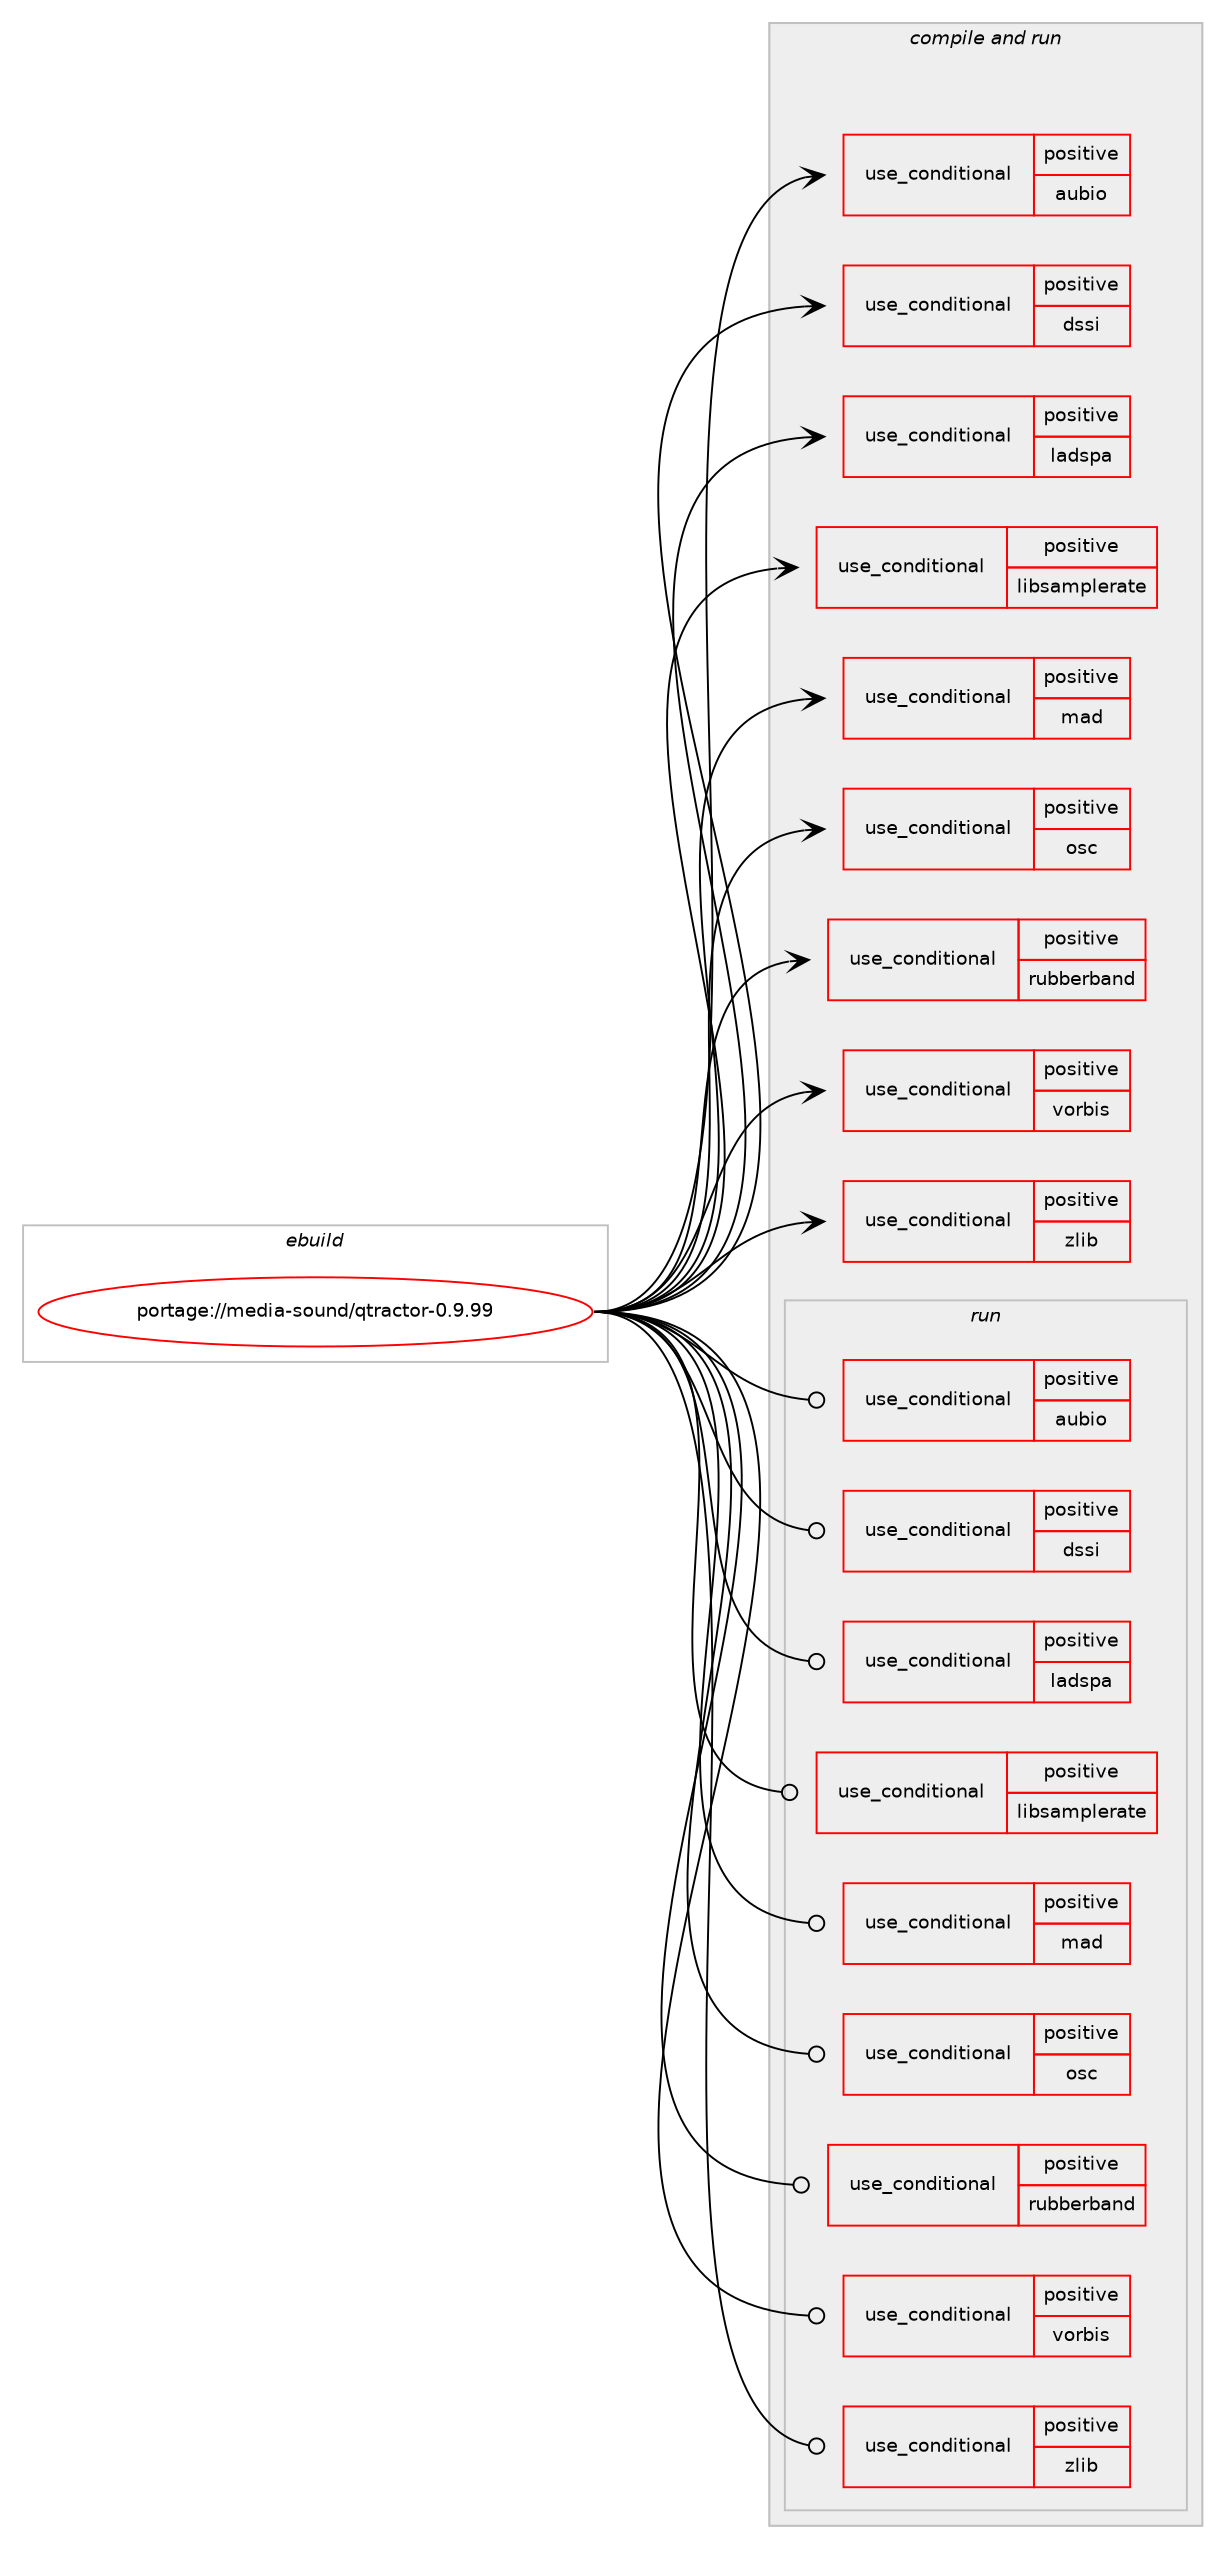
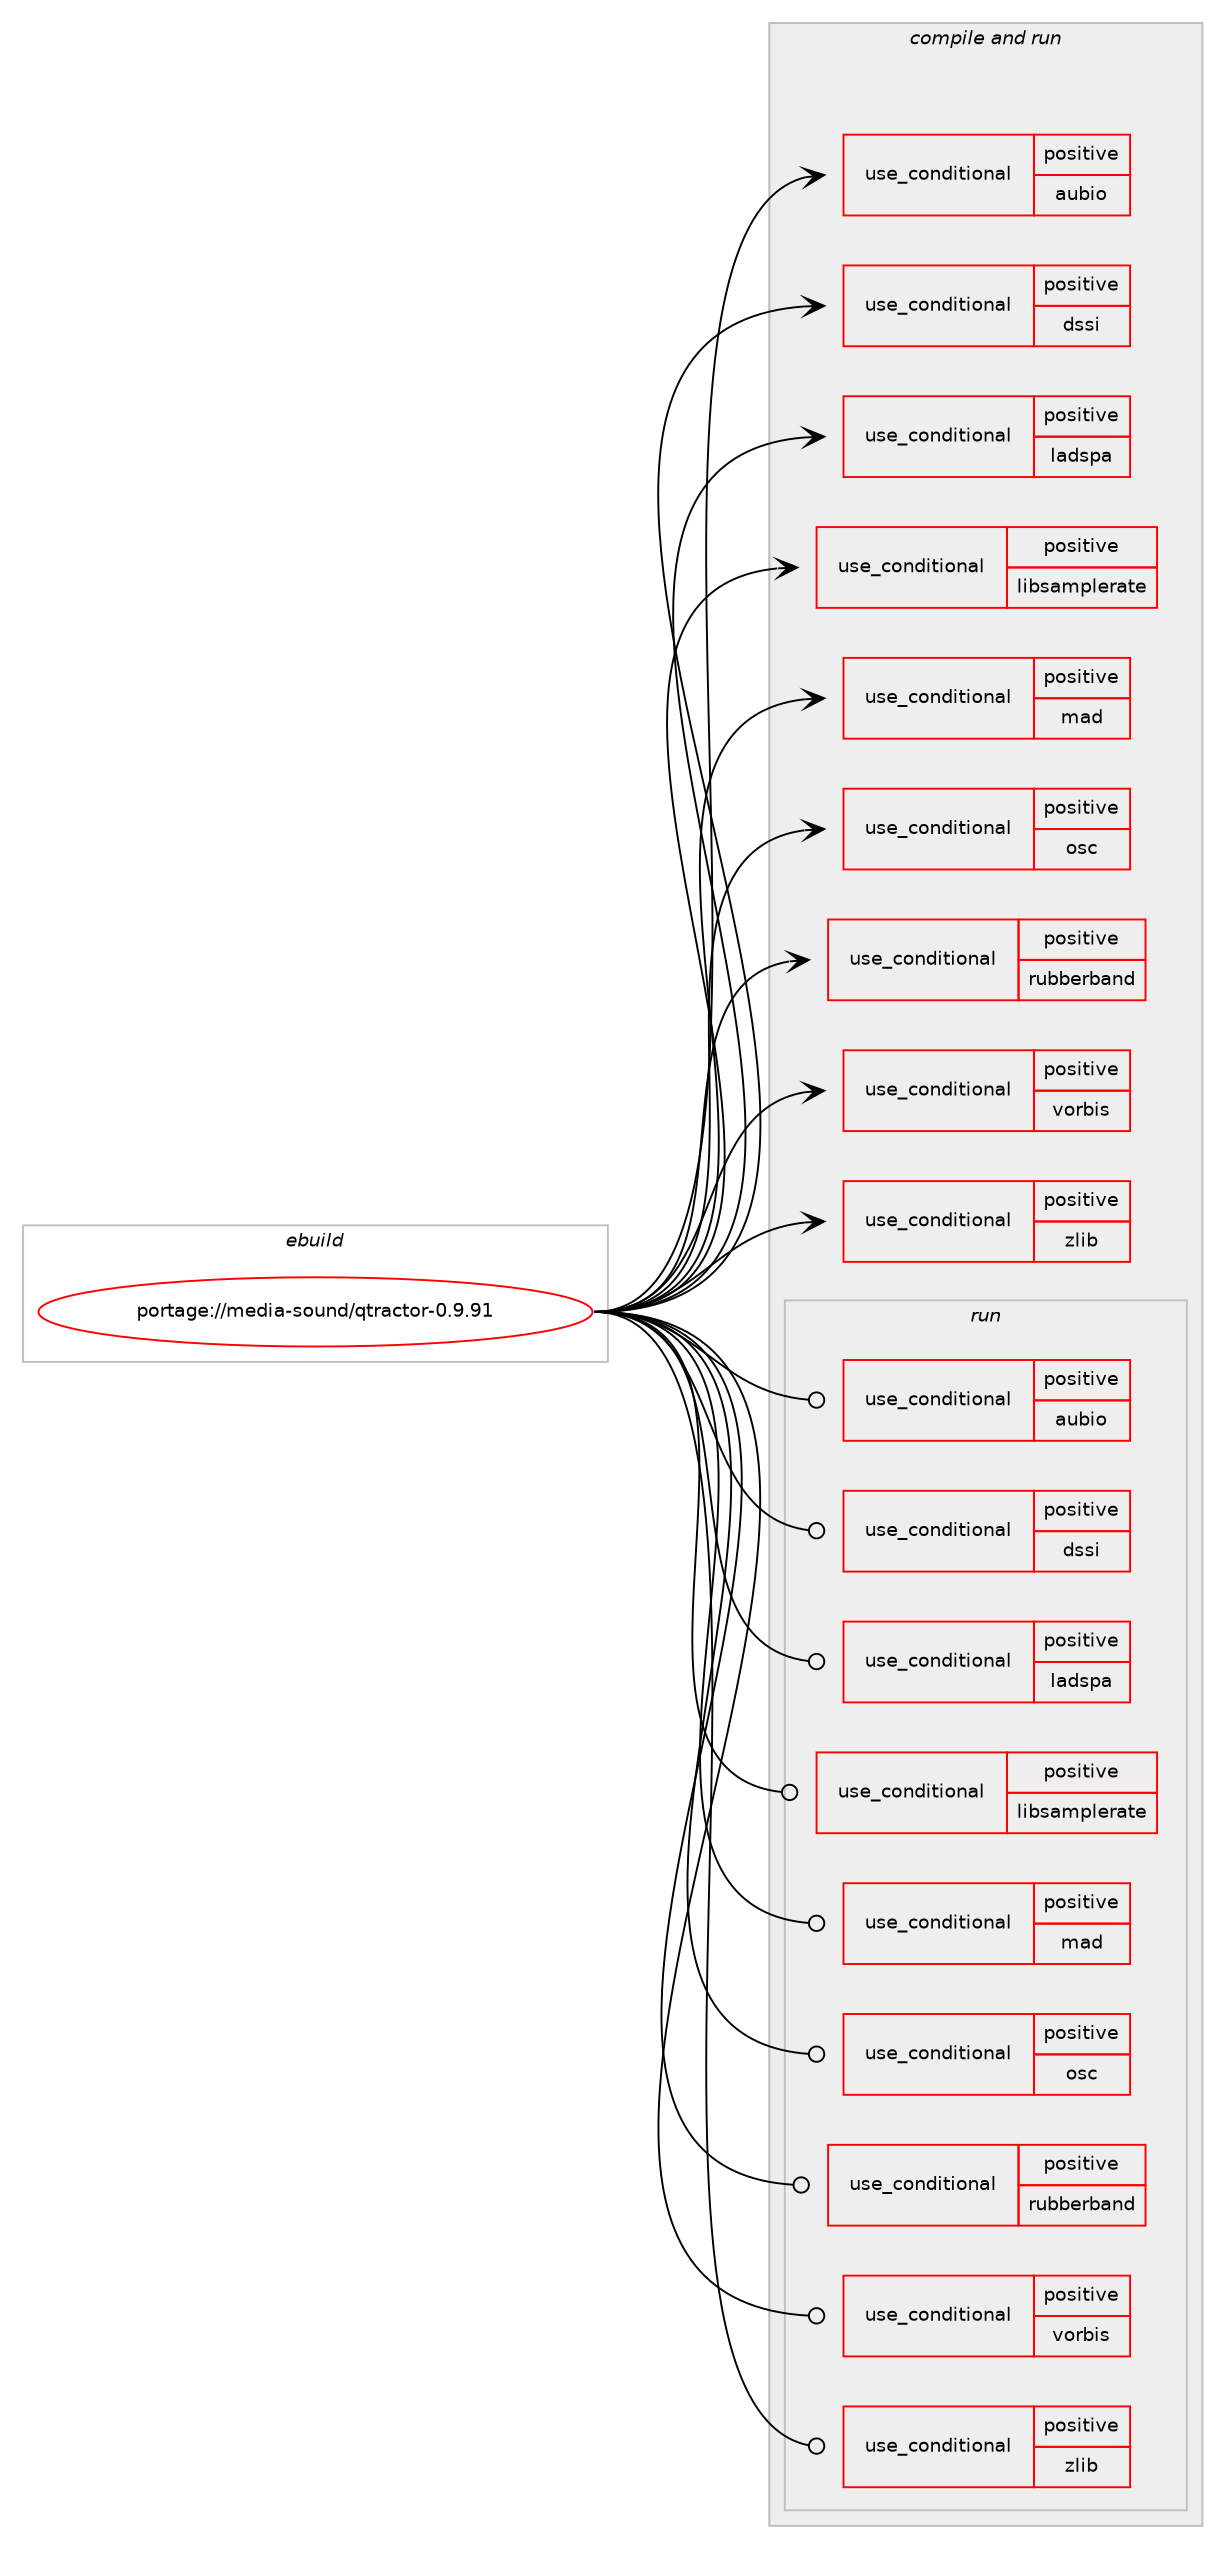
node "portage://media-sound/qtractor-0.9.99": label "portage://media-sound/qtractor-0.9.99" -> "portage://media-sound/qtractor-0.9.91"
